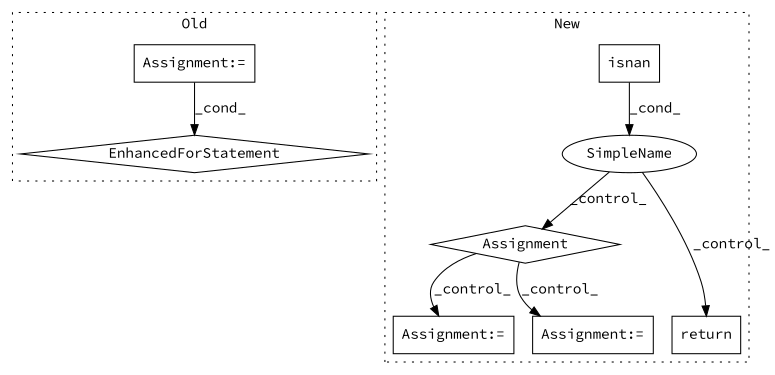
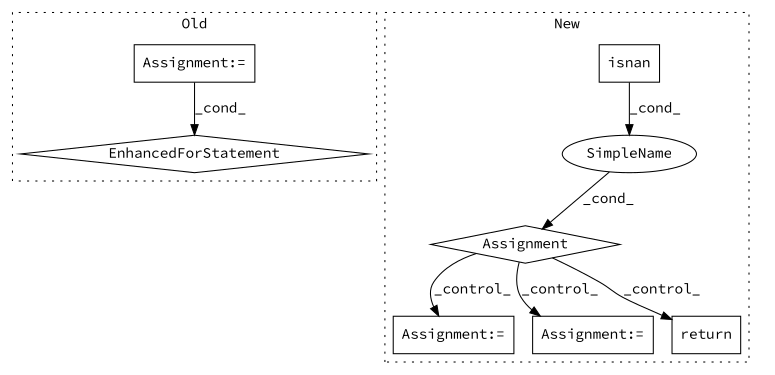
edge "SimpleName" -> "Assignment": label "_control_" -> "_cond_"
edge "SimpleName" -> "return": now "Assignment" -> "return"
